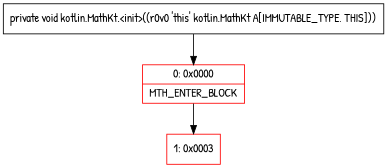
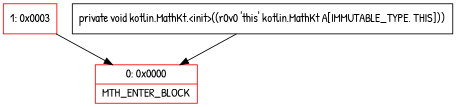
edge "0: 0x0000" -> "1: 0x0003": reversed
